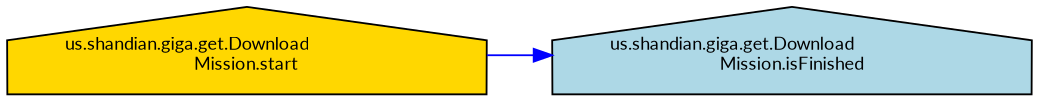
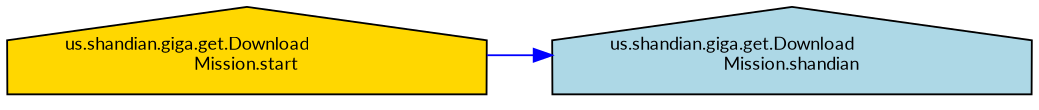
node "us.shandian.giga.get.Download Mission.isFinished": label "us.shandian.giga.get.Download Mission.isFinished" -> "us.shandian.giga.get.Download Mission.shandian"
